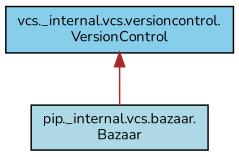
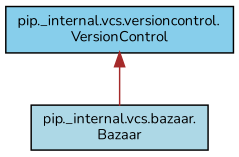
node "vcs._internal.vcs.versioncontrol. VersionControl": label "vcs._internal.vcs.versioncontrol. VersionControl" -> "pip._internal.vcs.versioncontrol. VersionControl"
